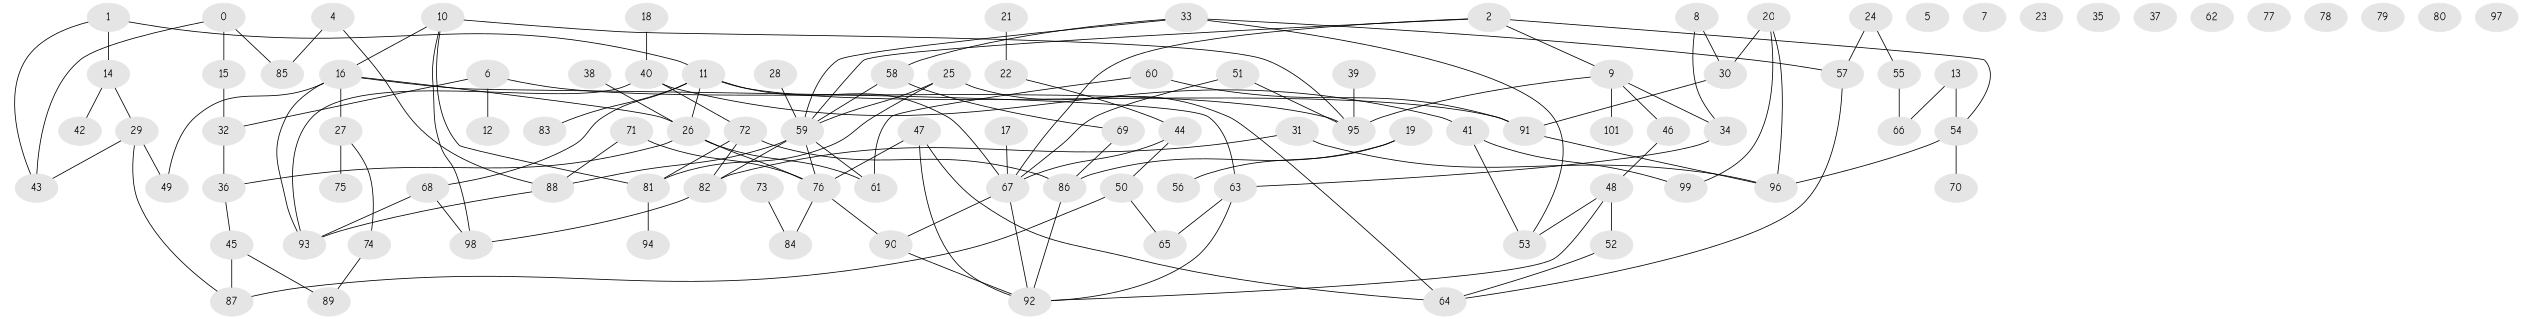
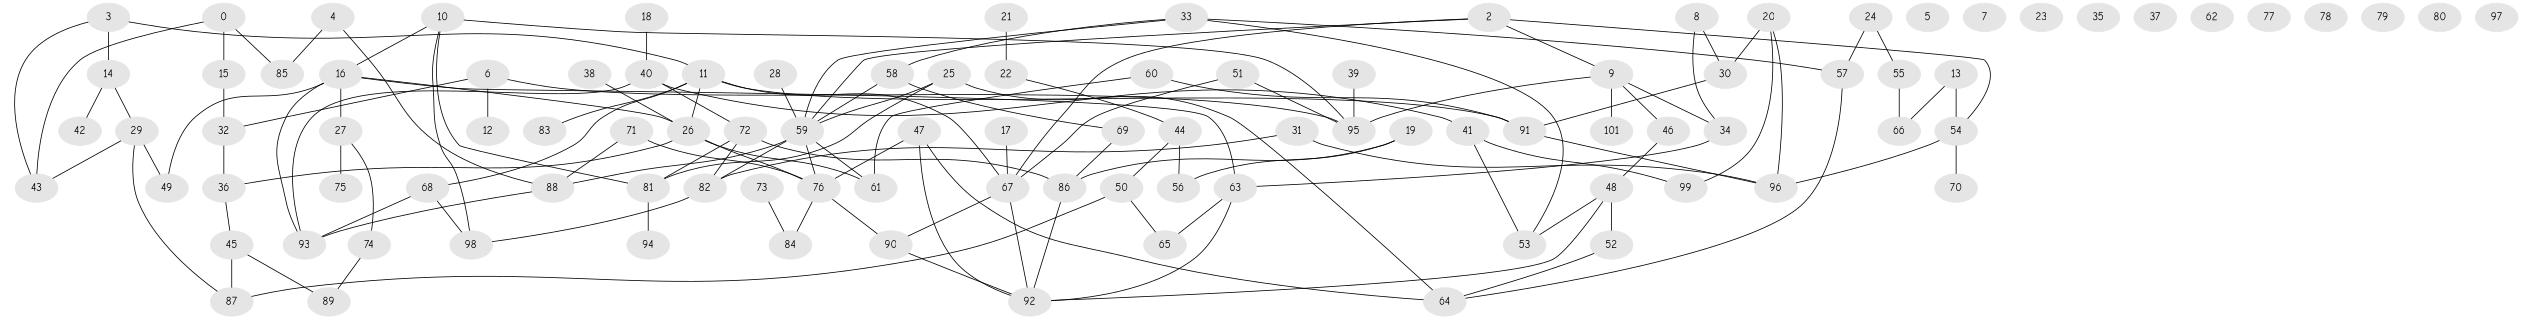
node "1": label "1" -> "3"
edge "44" -- "67": now "44" -- "56"
